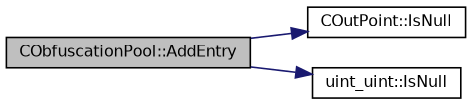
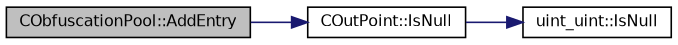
edge "CObfuscationPool::AddEntry" -> "uint_uint::IsNull": now "COutPoint::IsNull" -> "uint_uint::IsNull"
